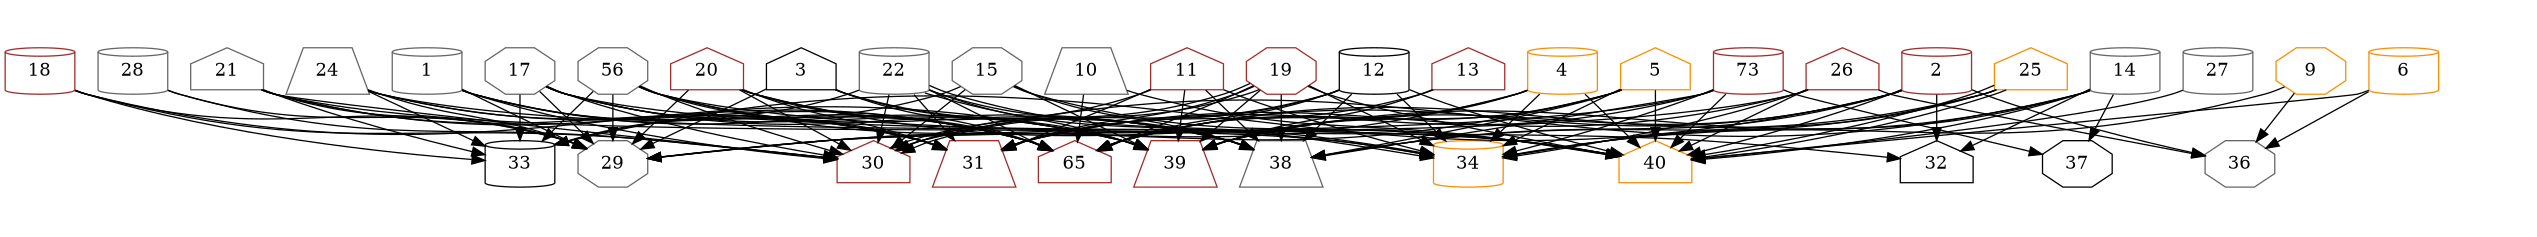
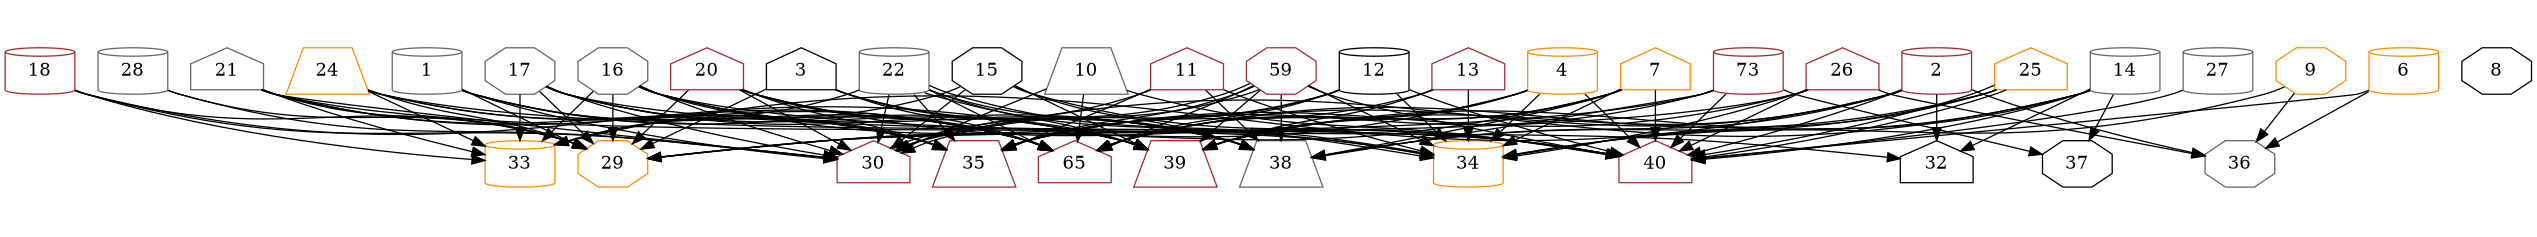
node "24": color gray40 -> darkorange
node "56": label "56" -> "16"
node "15": color gray40 -> black
node "19": label "19" -> "59"
node "5": label "5" -> "7"
node "8": added
edge "11" -> "39": removed
edge "12" -> "38": removed
edge "10" -> "30": added
edge "73" -> "34": now "13" -> "34"
node "33": color black -> darkorange
node "29": color gray40 -> darkorange
node "31": label "31" -> "35"
node "40": color darkorange -> brown
